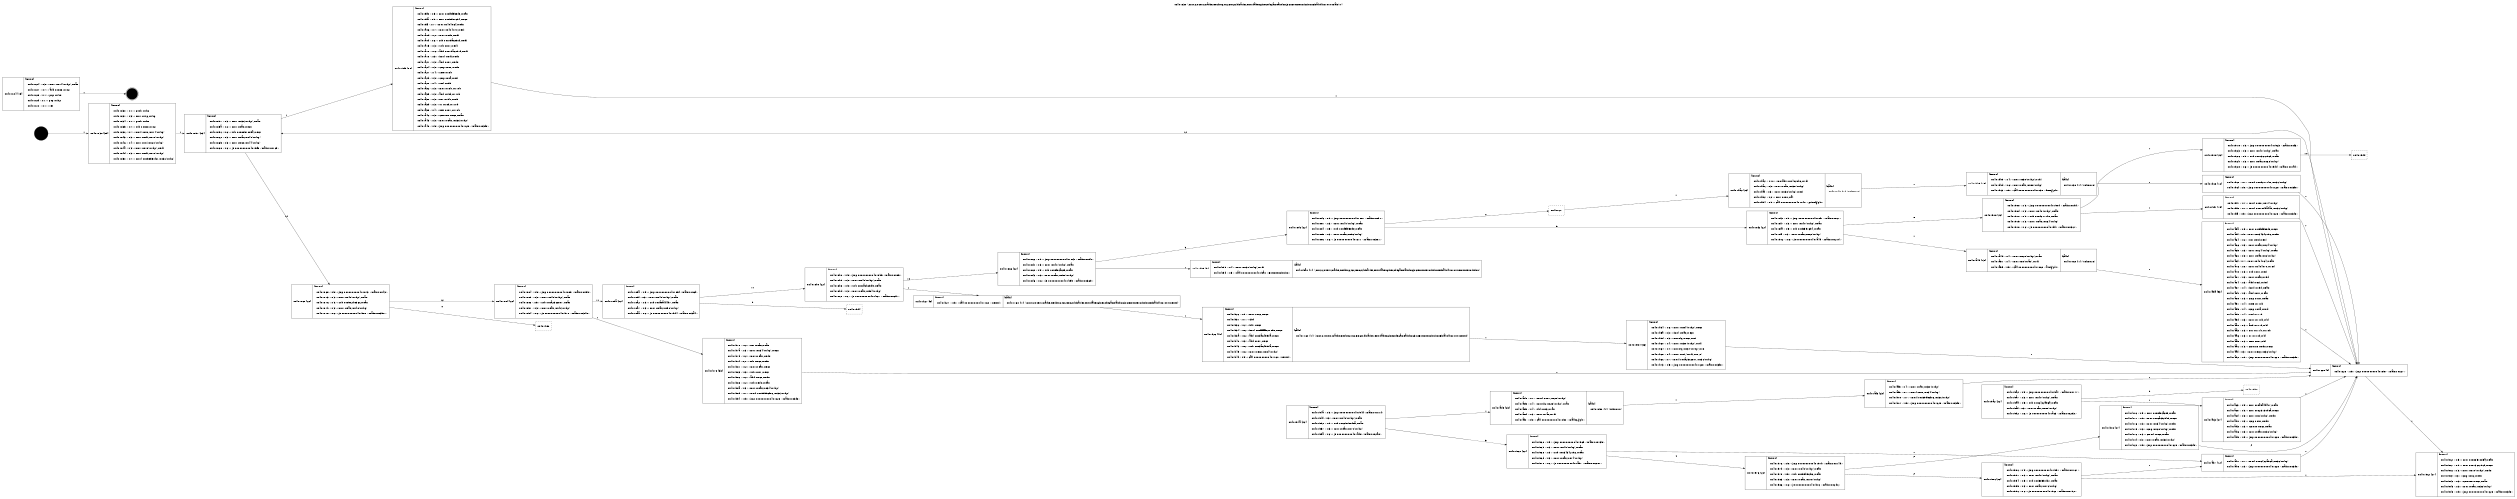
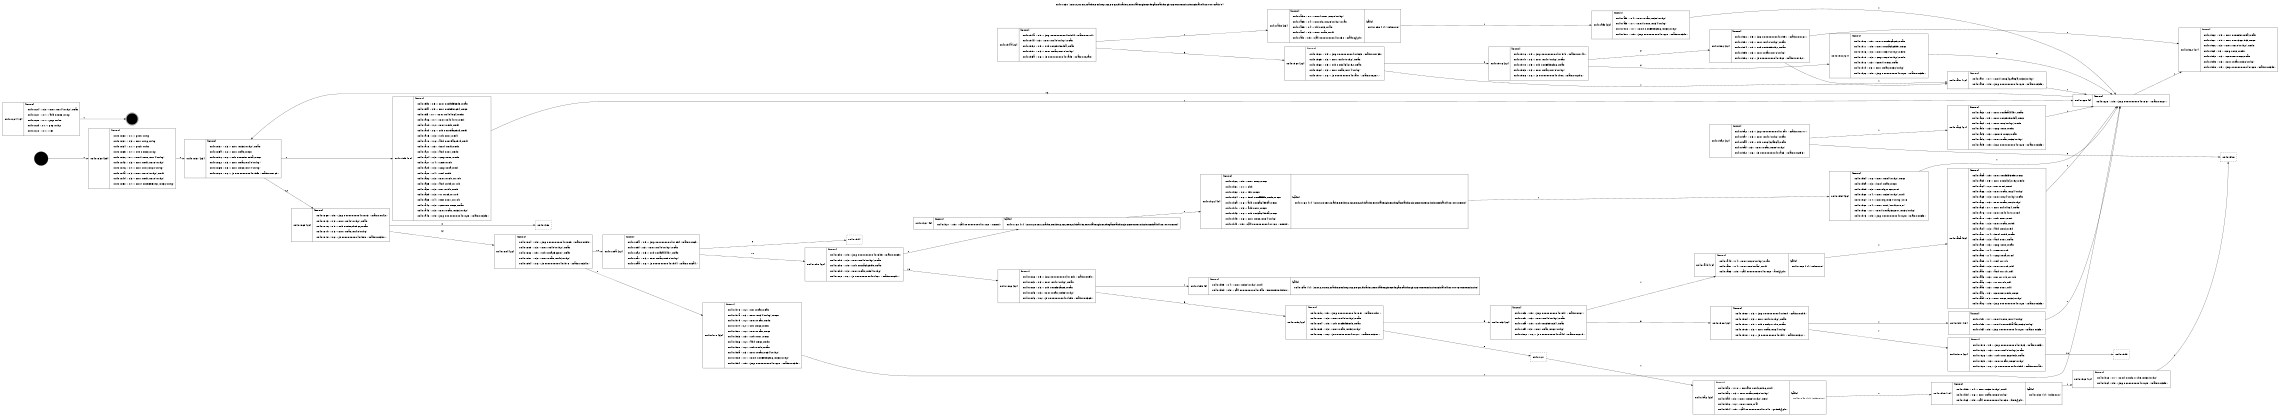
edge "0x401bc8 [12]" -> "0x401c28 [5]": now "0x401bc8 [12]" -> "0x4019b8"
